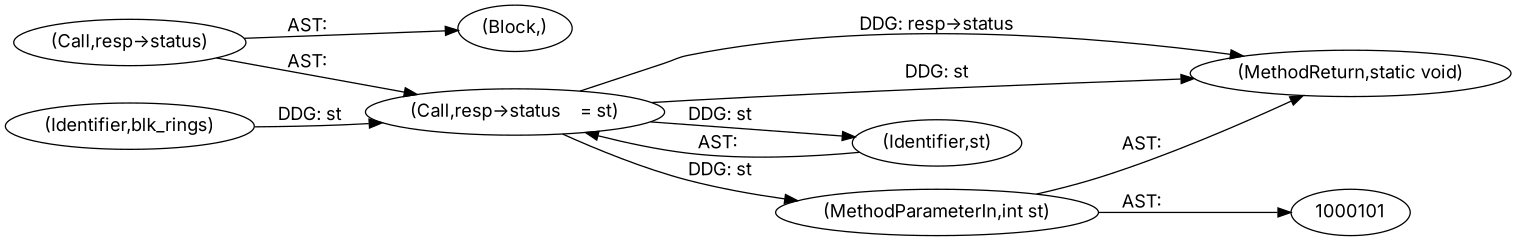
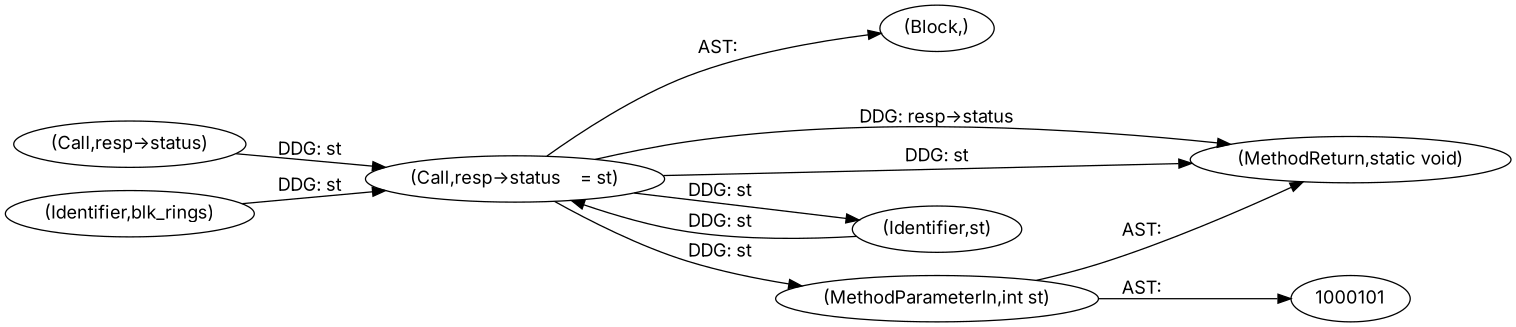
edge "(Call,resp->status)" -> "(Block,)": now "(Call,resp->status    = st)" -> "(Block,)"
edge "(Call,resp->status)" -> "(Call,resp->status    = st)": label "AST: " -> "DDG: st"
edge "(Identifier,st)" -> "(Call,resp->status    = st)": label "AST: " -> "DDG: st"
